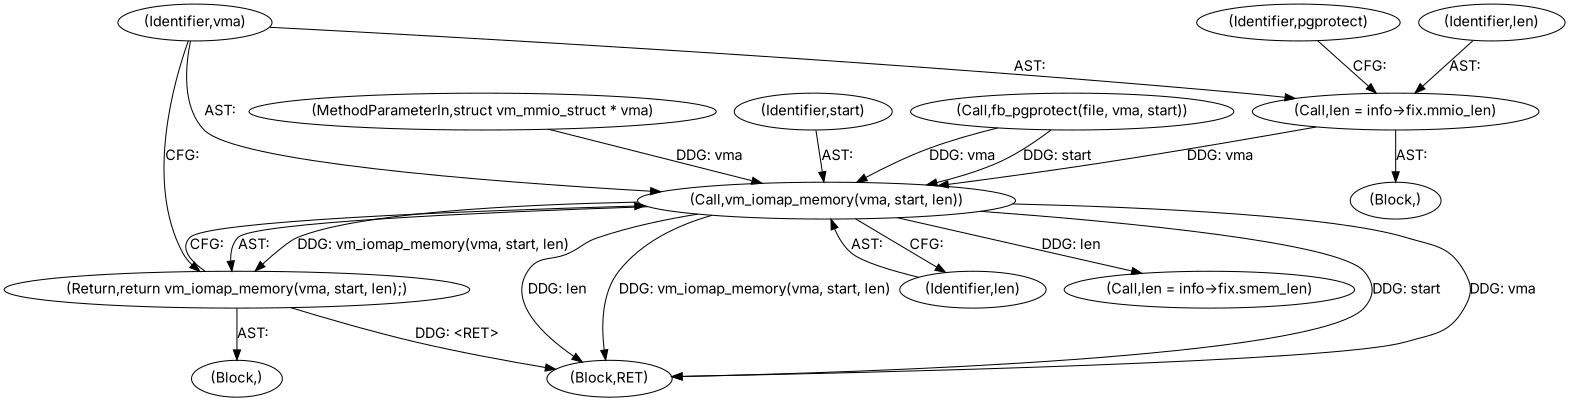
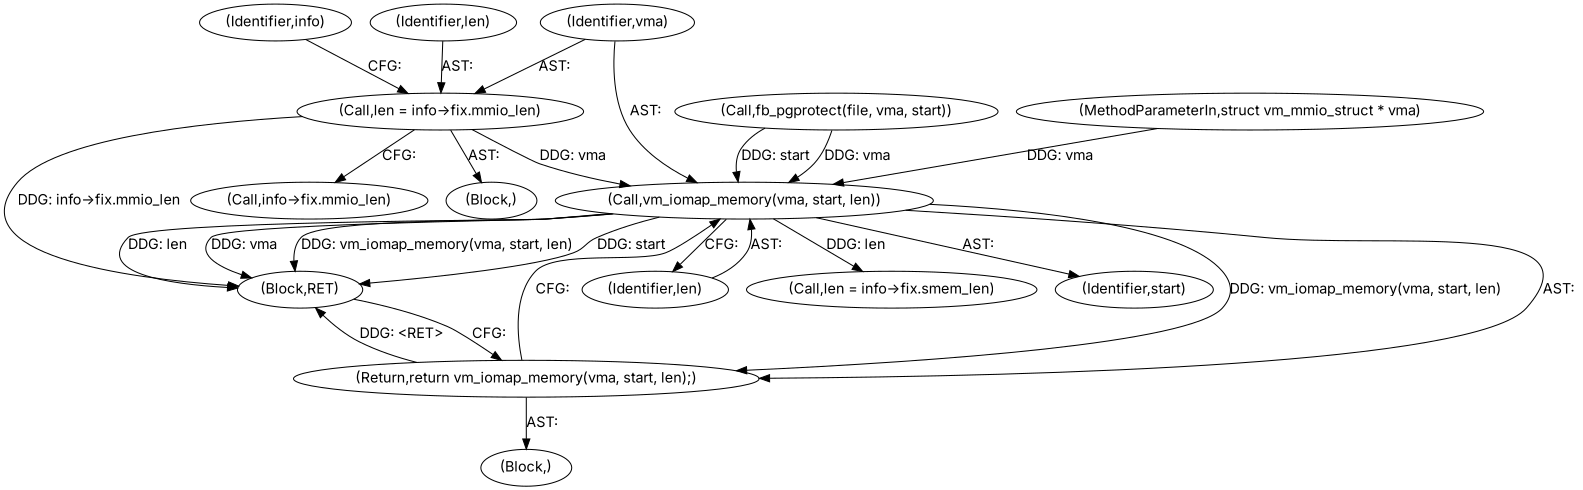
node "(Identifier,pgprotect)": label "(Identifier,pgprotect)" -> "(Identifier,info)"
edge "(Identifier,start)" -> "(Call,vm_iomap_memory(vma, start, len))": reversed
edge "(Identifier,vma)" -> "(Return,return vm_iomap_memory(vma, start, len);)": now "(Block,RET)" -> "(Return,return vm_iomap_memory(vma, start, len);)"
edge "(Call,len = info->fix.mmio_len)" -> "(Block,RET)": added, label "DDG: info->fix.mmio_len"
node "(Call,info->fix.mmio_len)": added
